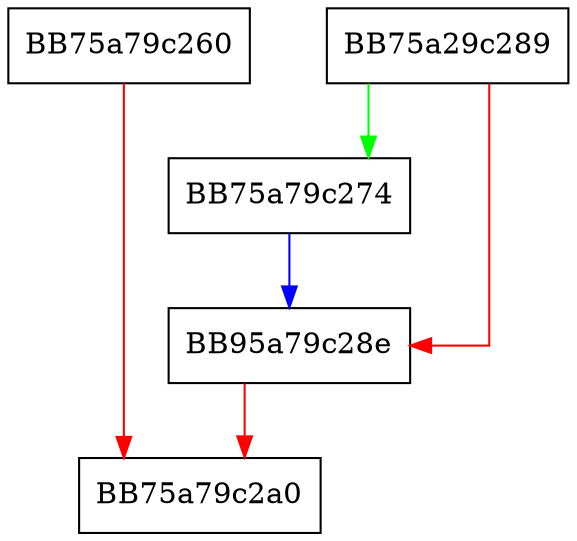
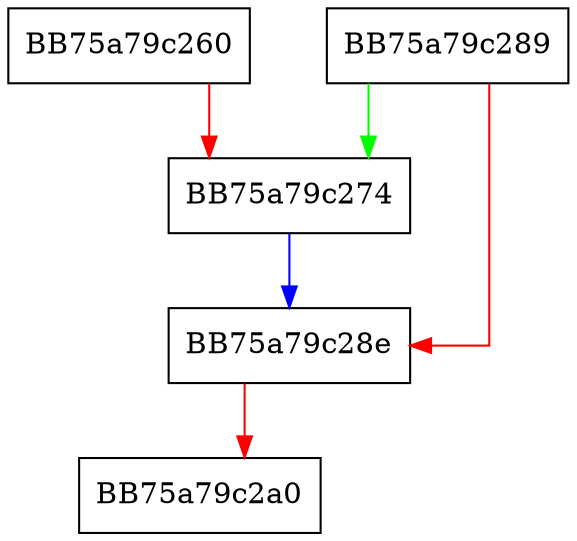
node "BB75a29c289": label "BB75a29c289" -> "BB75a79c289"
edge "BB75a79c260" -> "BB75a79c2a0": now "BB75a79c260" -> "BB75a79c274"
node "BB95a79c28e": label "BB95a79c28e" -> "BB75a79c28e"
